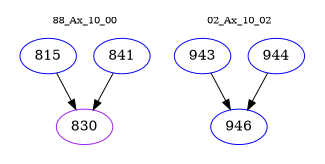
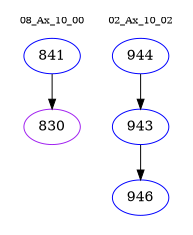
cluster "88_Ax_10_00": label "88_Ax_10_00" -> "08_Ax_10_00"
node "815": removed
edge "944" -> "946": now "944" -> "943"
